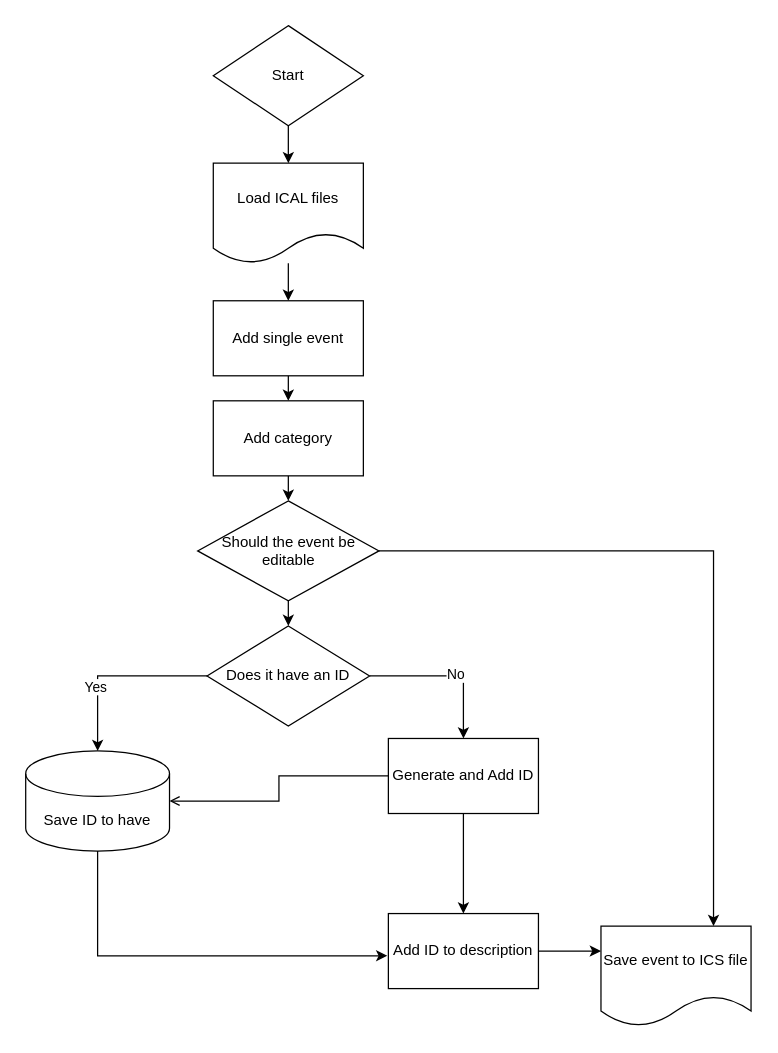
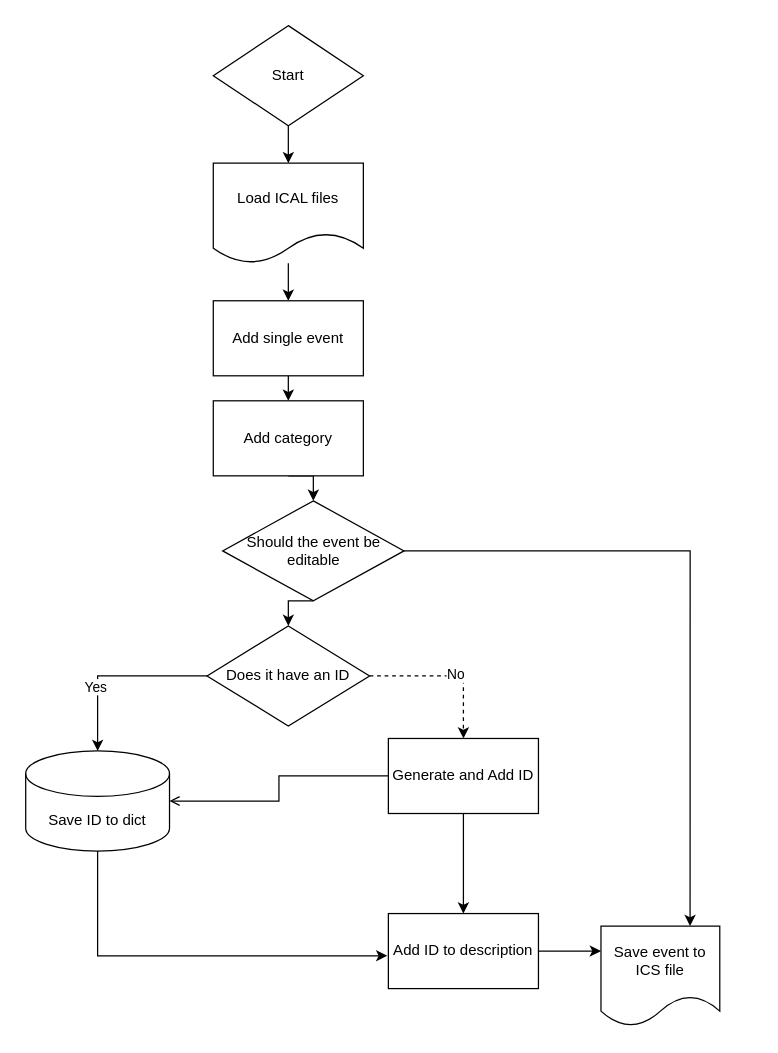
node "Should the event be editable": moved (288, 551) -> (313, 551)
edge "Does it have an ID" -> "Generate and Add ID": style solid -> dashed
node "Save ID to have": label "Save ID to have" -> "Save ID to dict"
node "Save event to ICS file": size 150x100 -> 119x100
